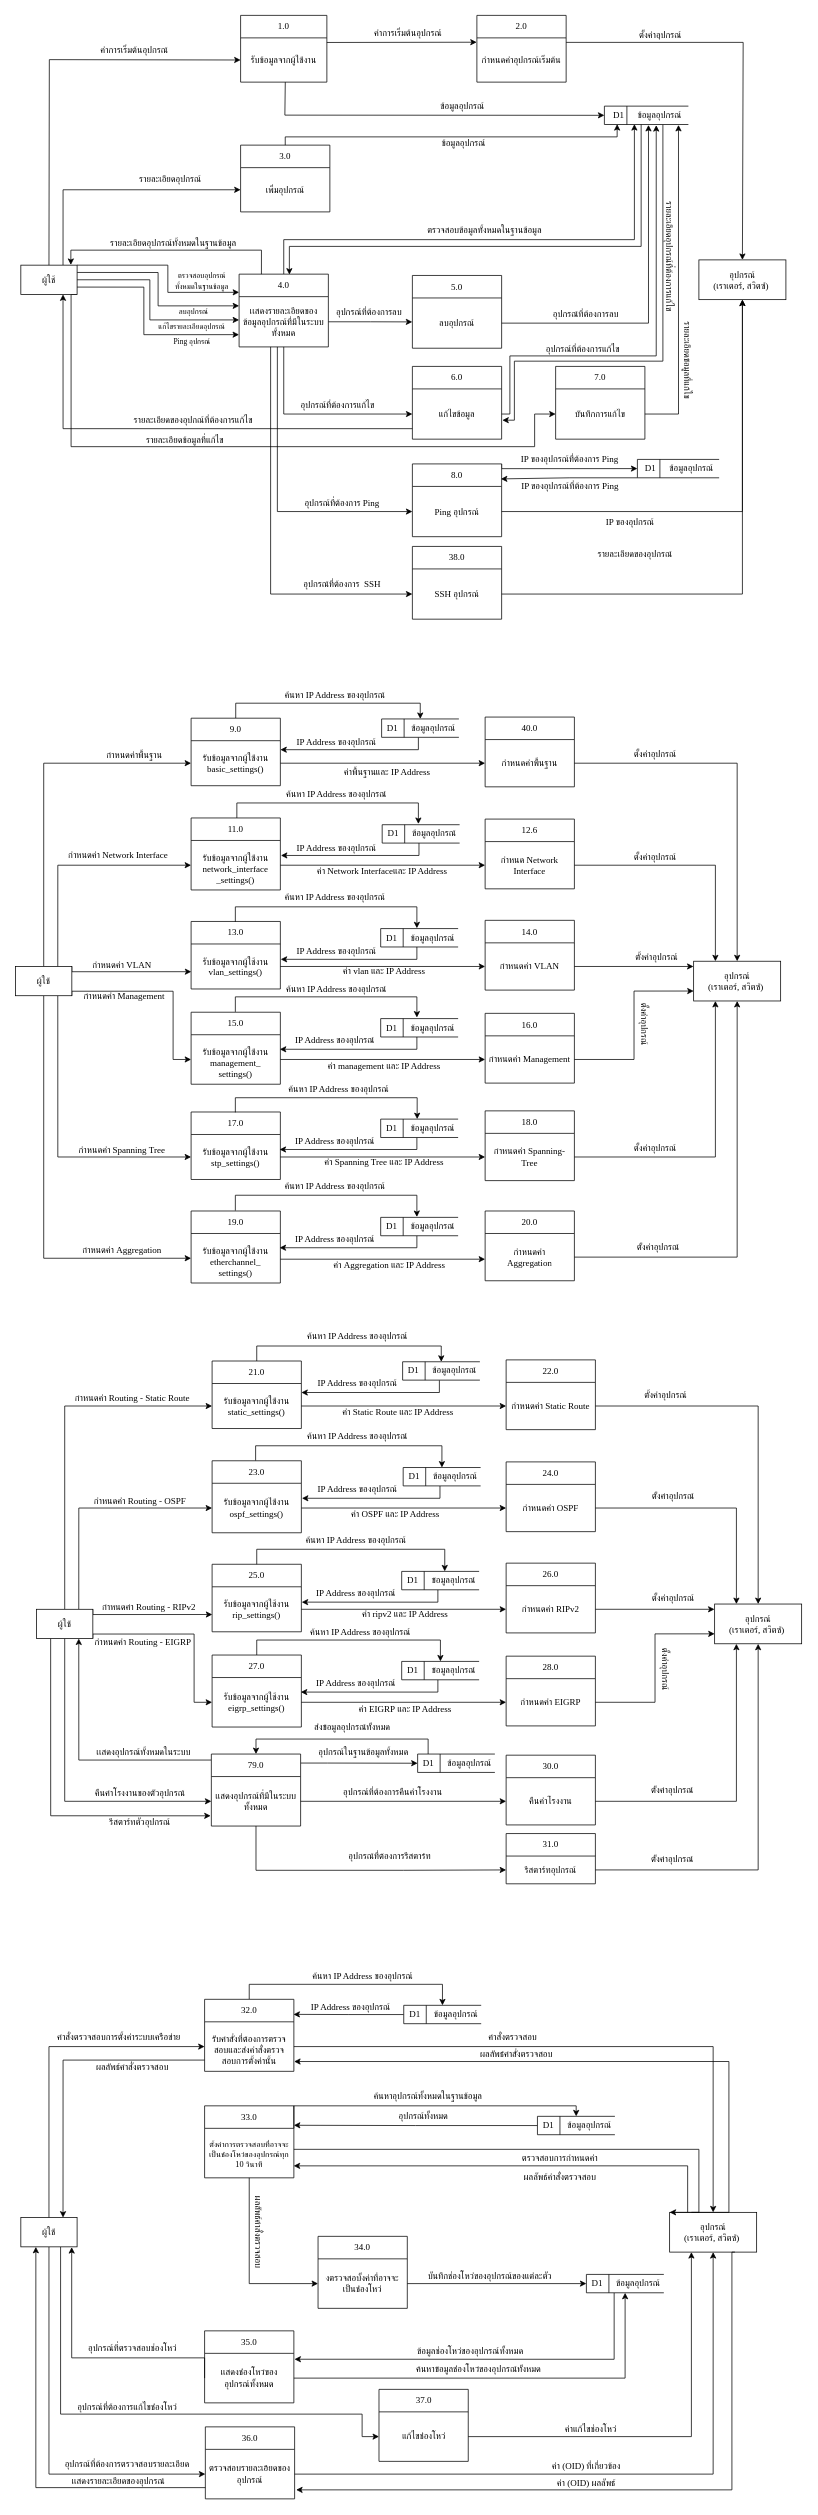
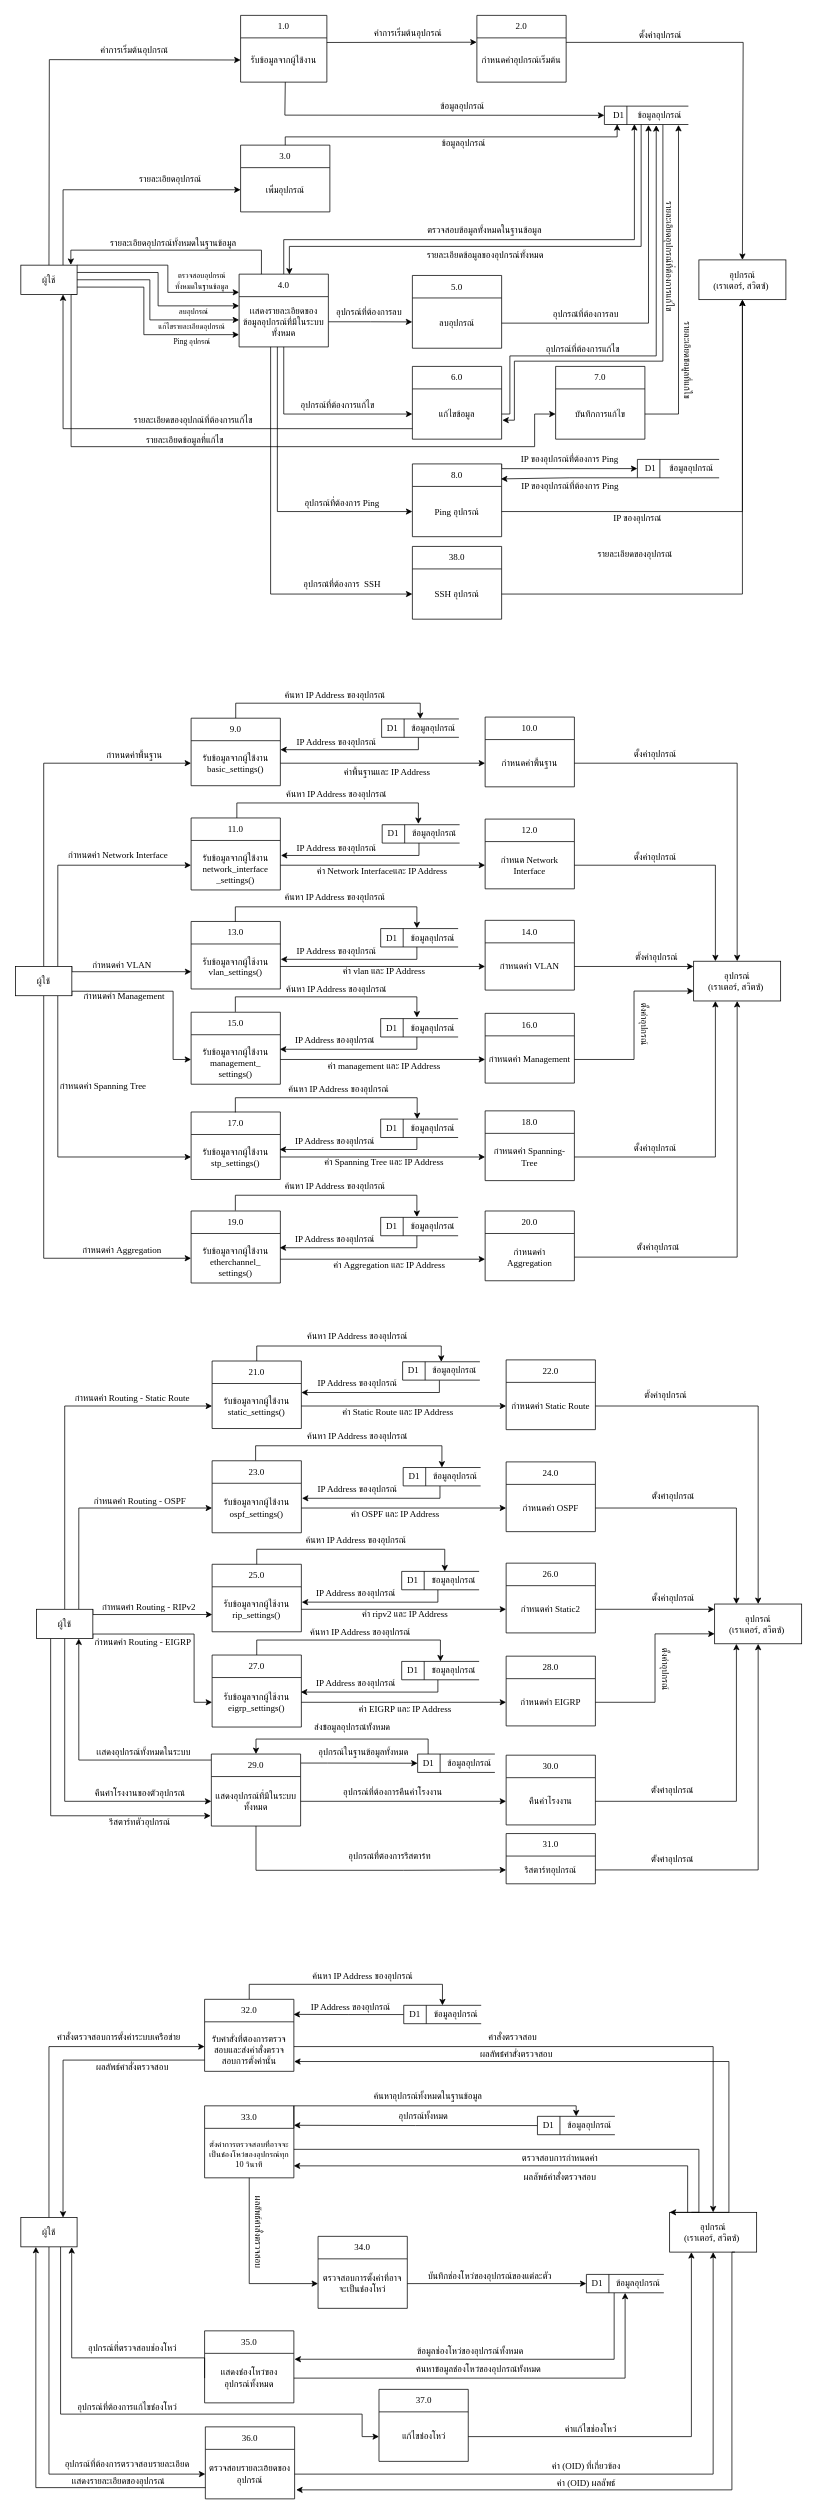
node "รายละเอียดข้อมูลของอุปกรณ์ทั้งหมด": added
node "IP ของอุปกรณ์": moved (630, 523) -> (638, 519)
node "40.0": label "40.0" -> "10.0"
node "12.6": label "12.6" -> "12.0"
node "กำหนดค่า Spanning Tree": moved (122, 1152) -> (103, 1088)
node "กำหนดค่า RIPv2": label "กำหนดค่า RIPv2" -> "กำหนดค่า Static2"
node "79.0": label "79.0" -> "29.0"
node "งตรวจสอบั้งค่าที่อาจจะเป็นช่องโหว่": label "งตรวจสอบั้งค่าที่อาจจะเป็นช่องโหว่" -> "ตรวจสอบการตั้งค่าที่อาจจะเป็นช่องโหว่"
